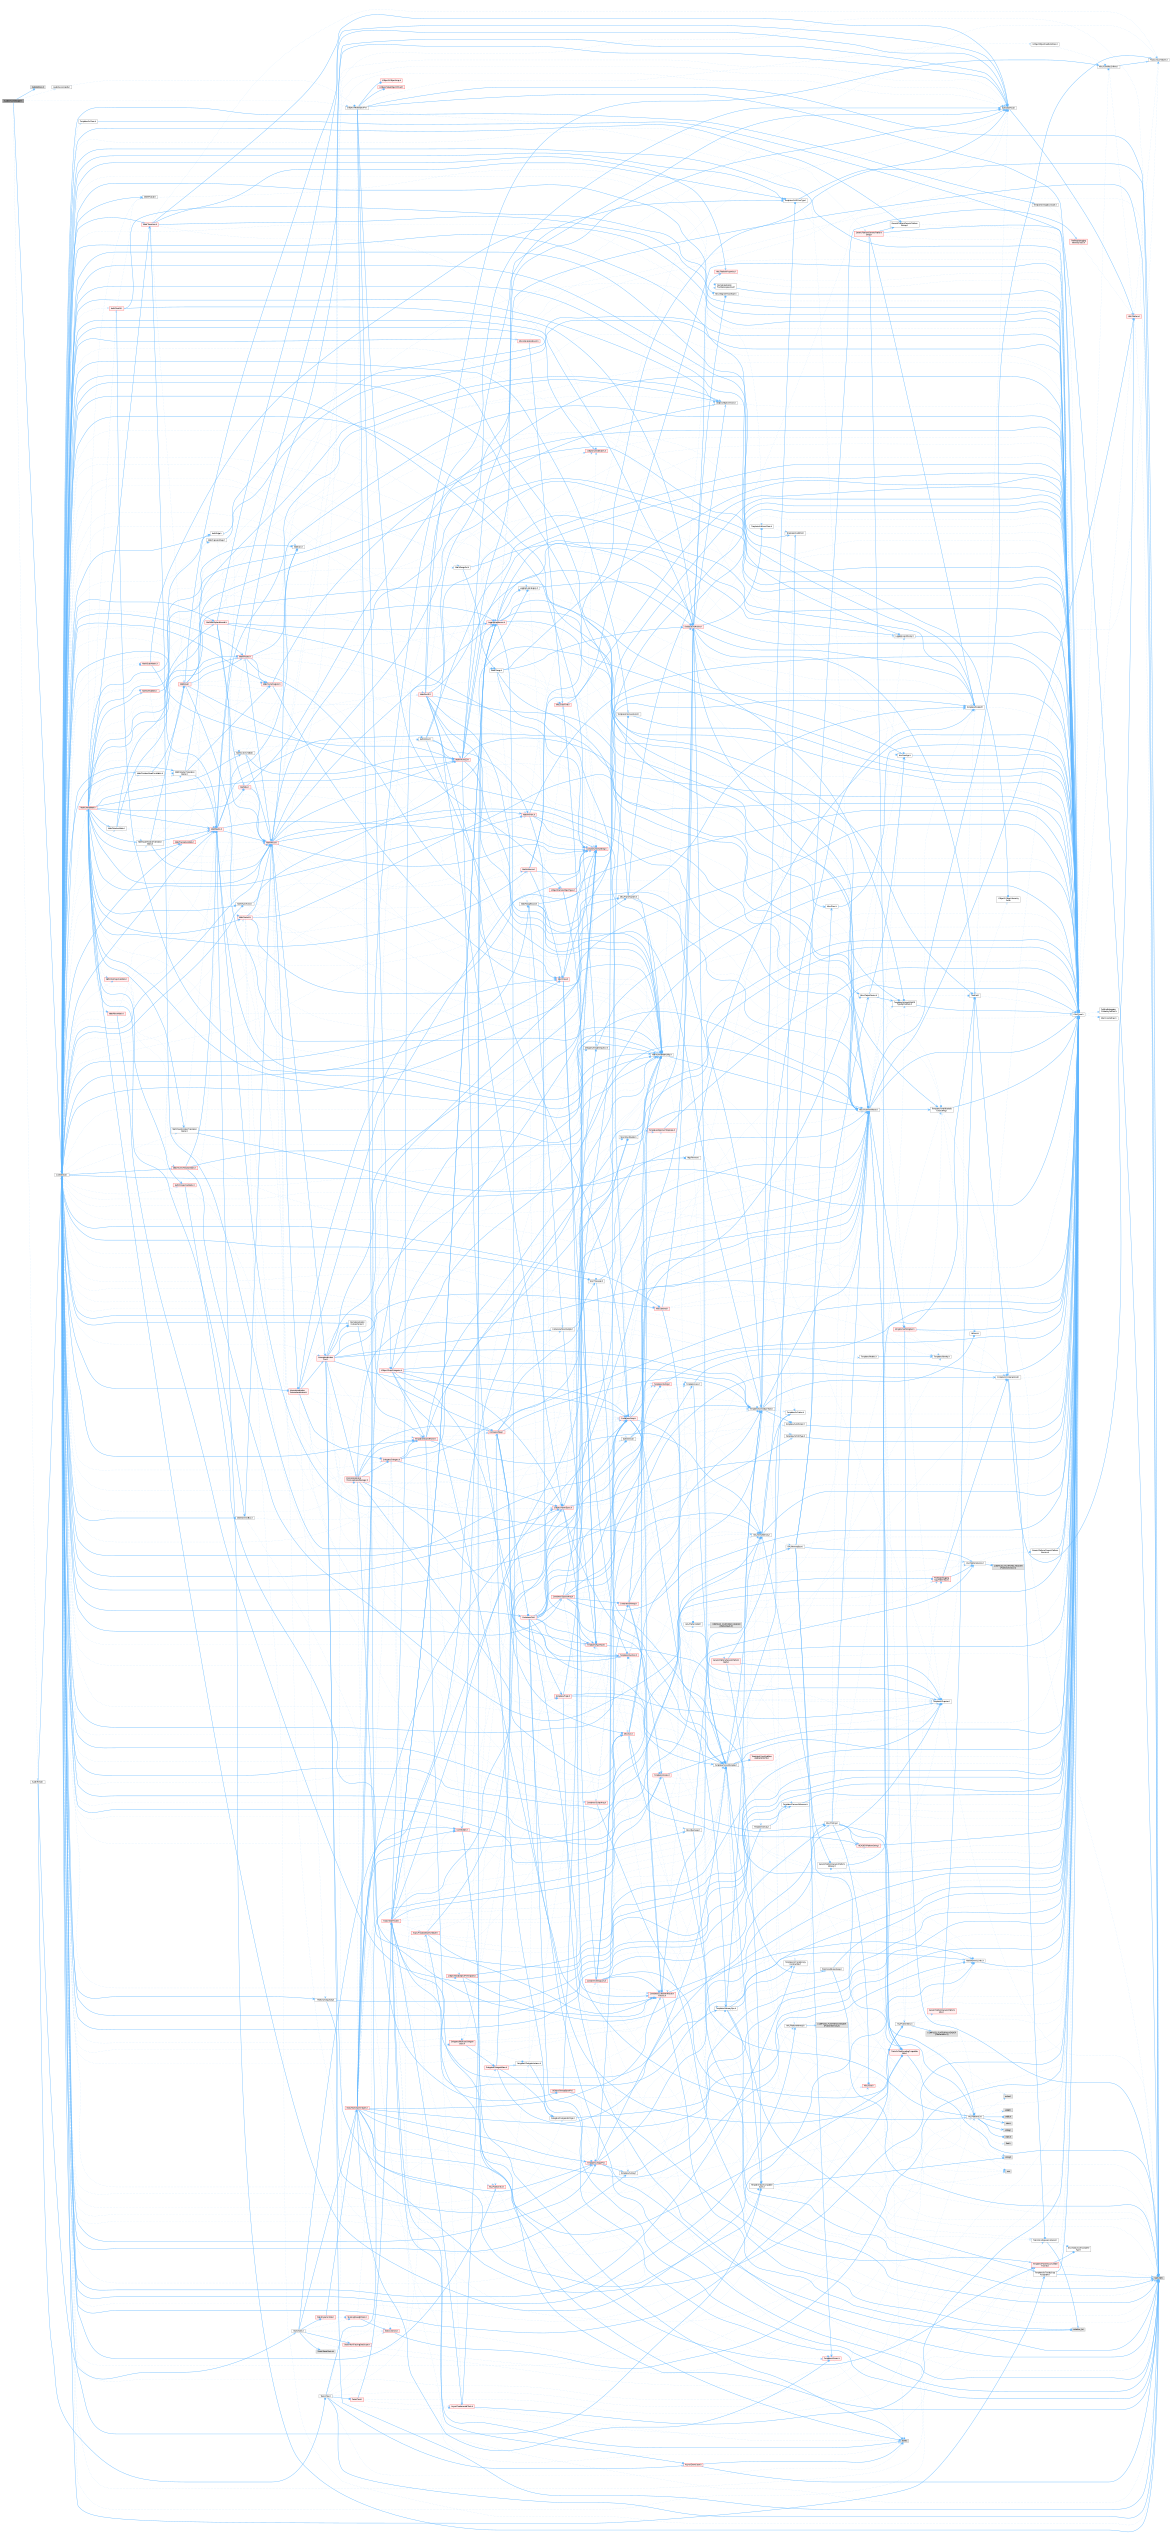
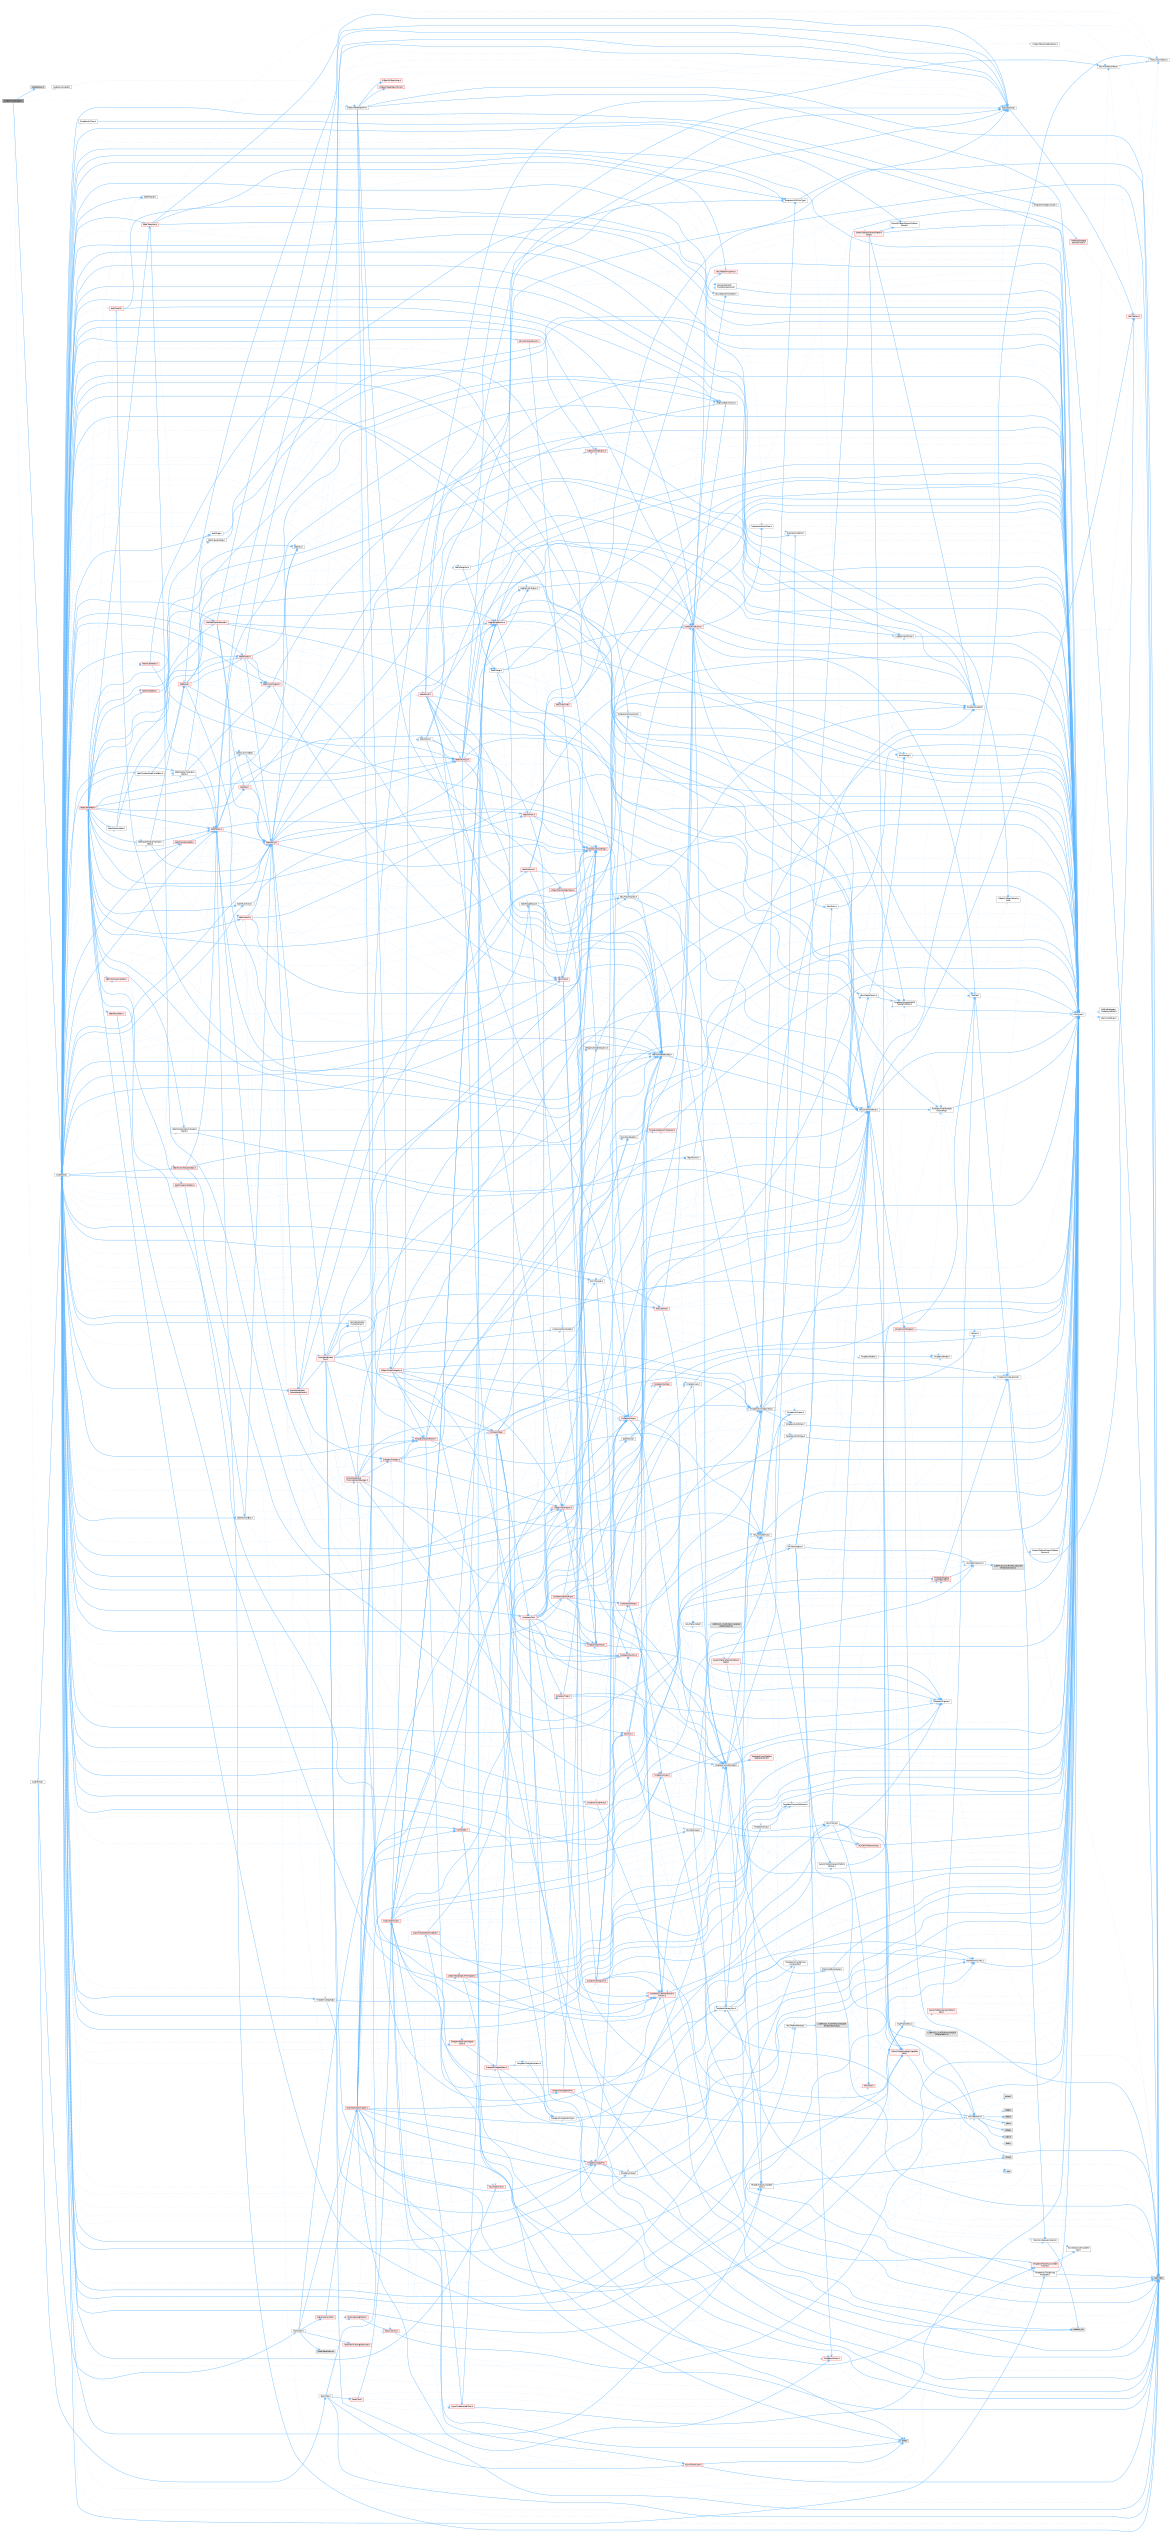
node "Platform/UniqueObj.h": label "Platform/UniqueObj.h" -> "Templates/UniqueObj.h"
